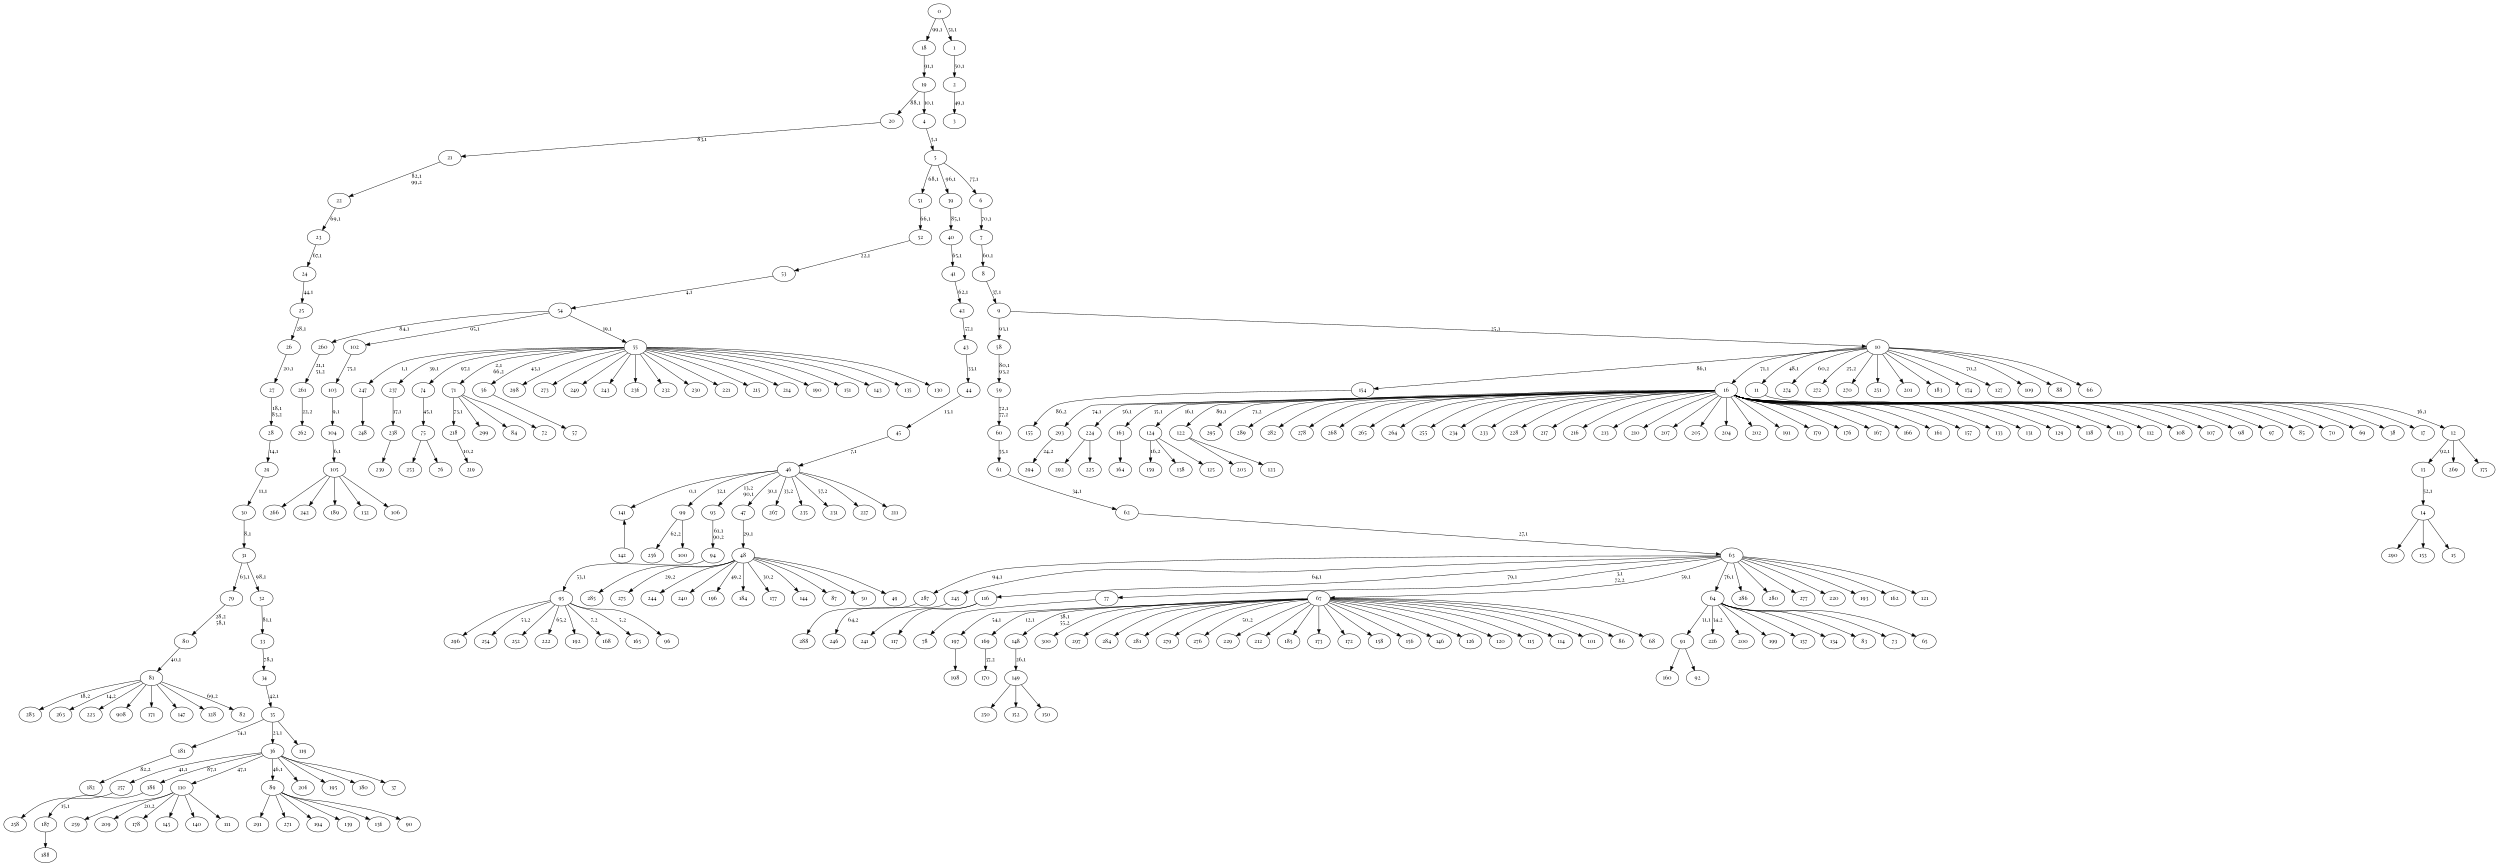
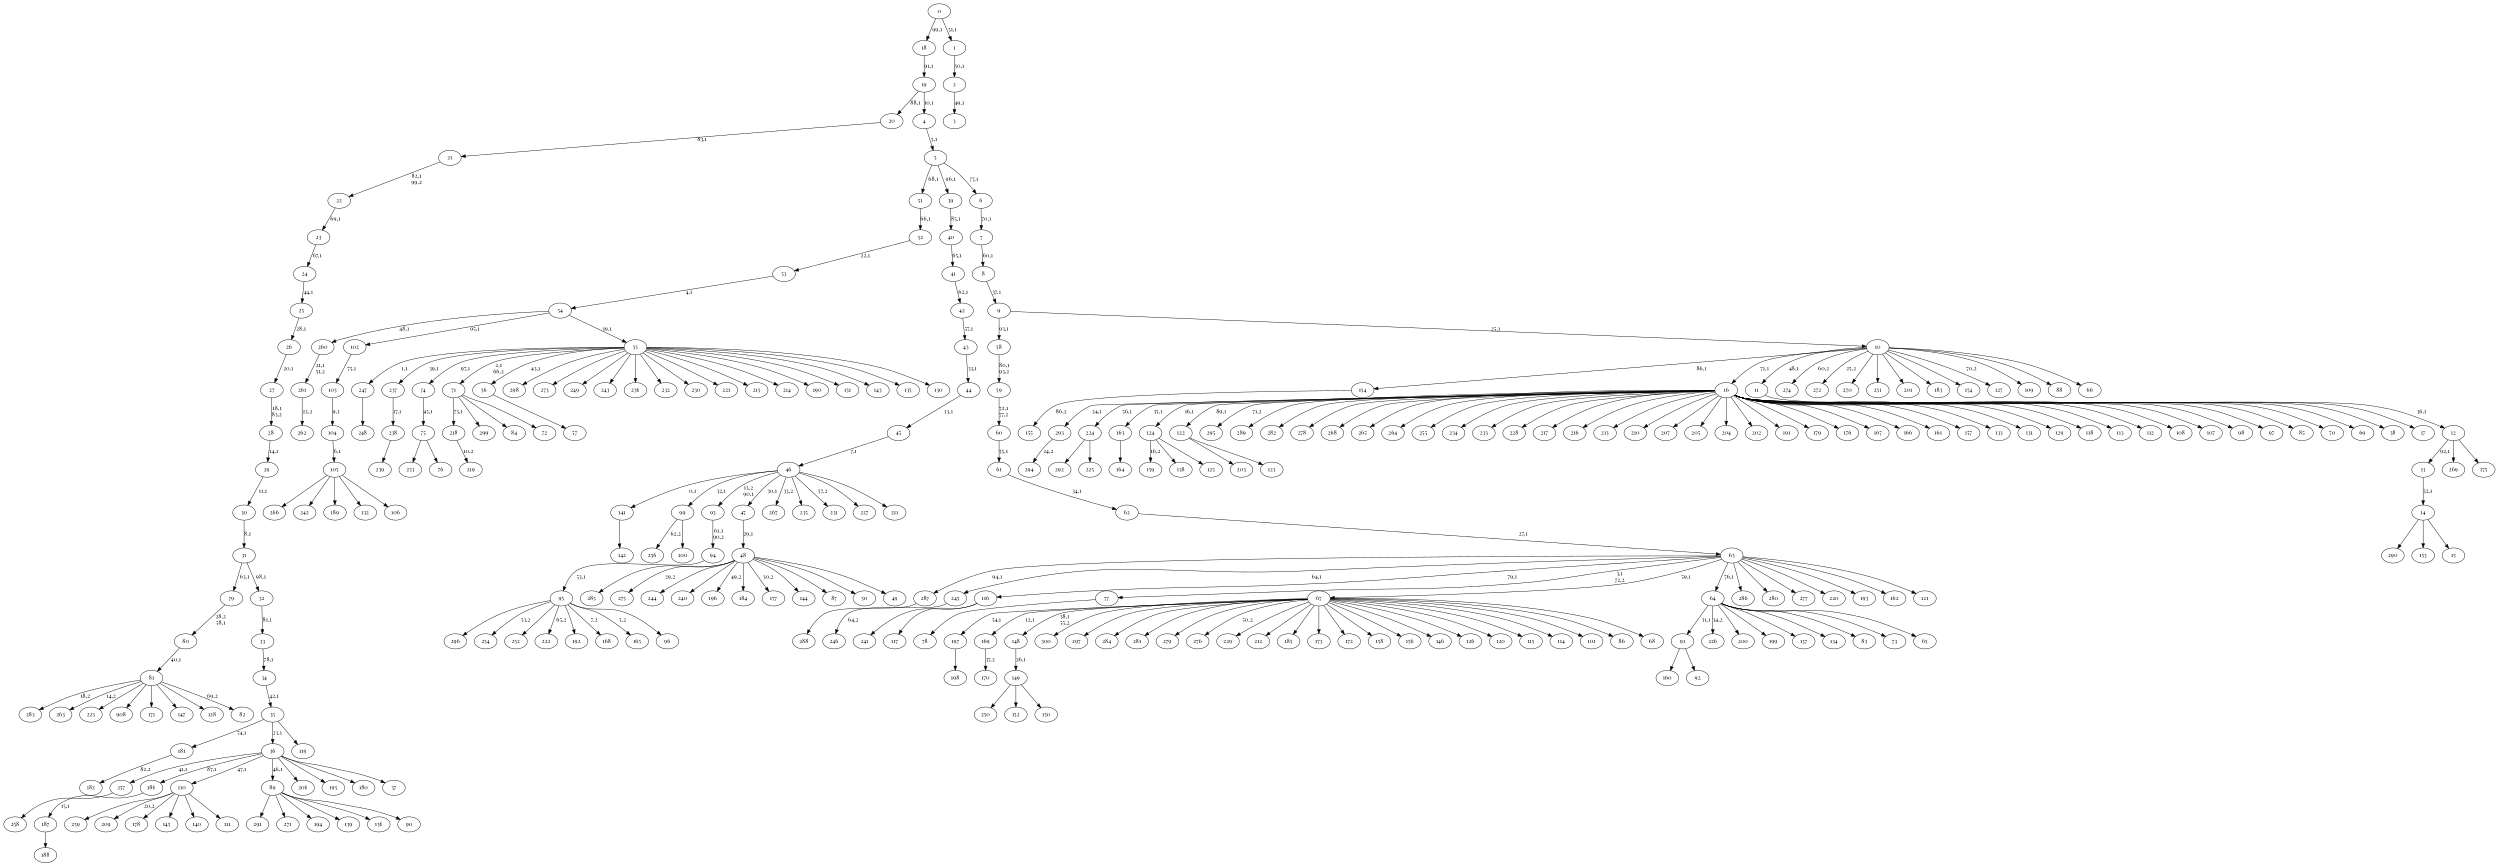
edge "54" -> "260": label "84,1" -> "48,1"
edge "16" -> "293": label "74,1" -> "24,1"
edge "142" -> "141": reversed
